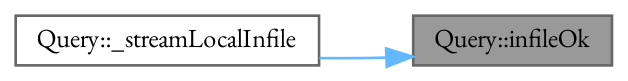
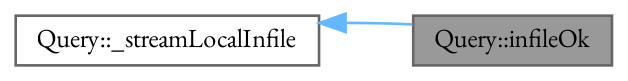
edge "Query::_streamLocalInfile" -> "Query::infileOk": reversed
